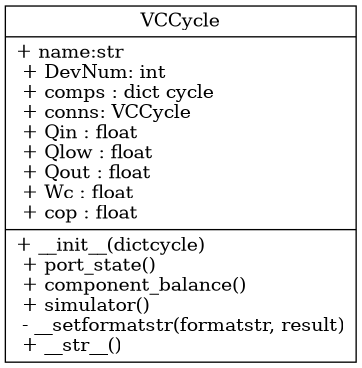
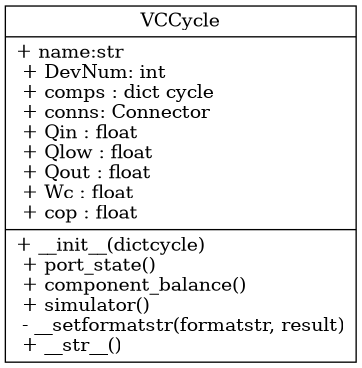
node "VCCycle": text "+ conns: VCCycle" -> "+ conns: Connector"
